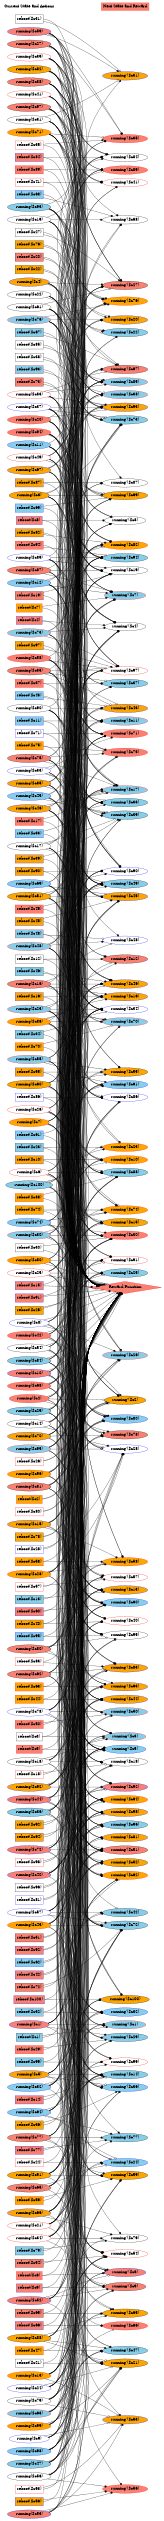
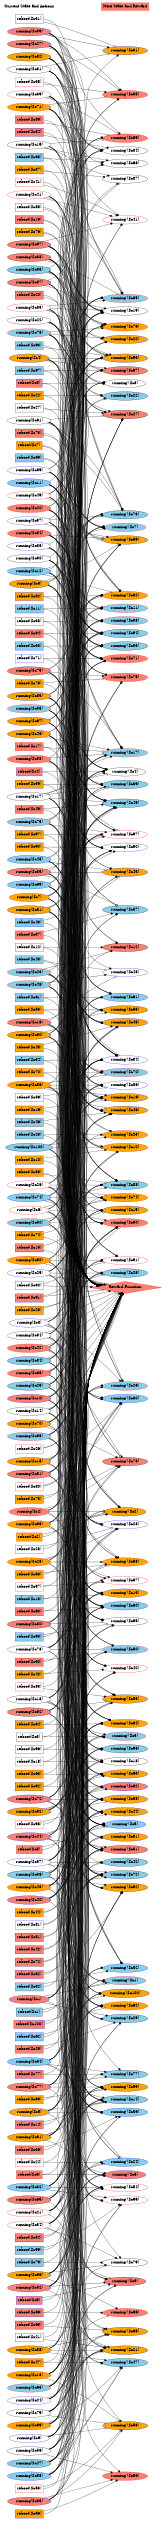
edge "running'($c97)" -> "Reward Function": now "running($c73)" -> "Reward Function"
node "running($c25)": color red -> blue
node "reboot($c36)": fillcolor orange -> salmon
